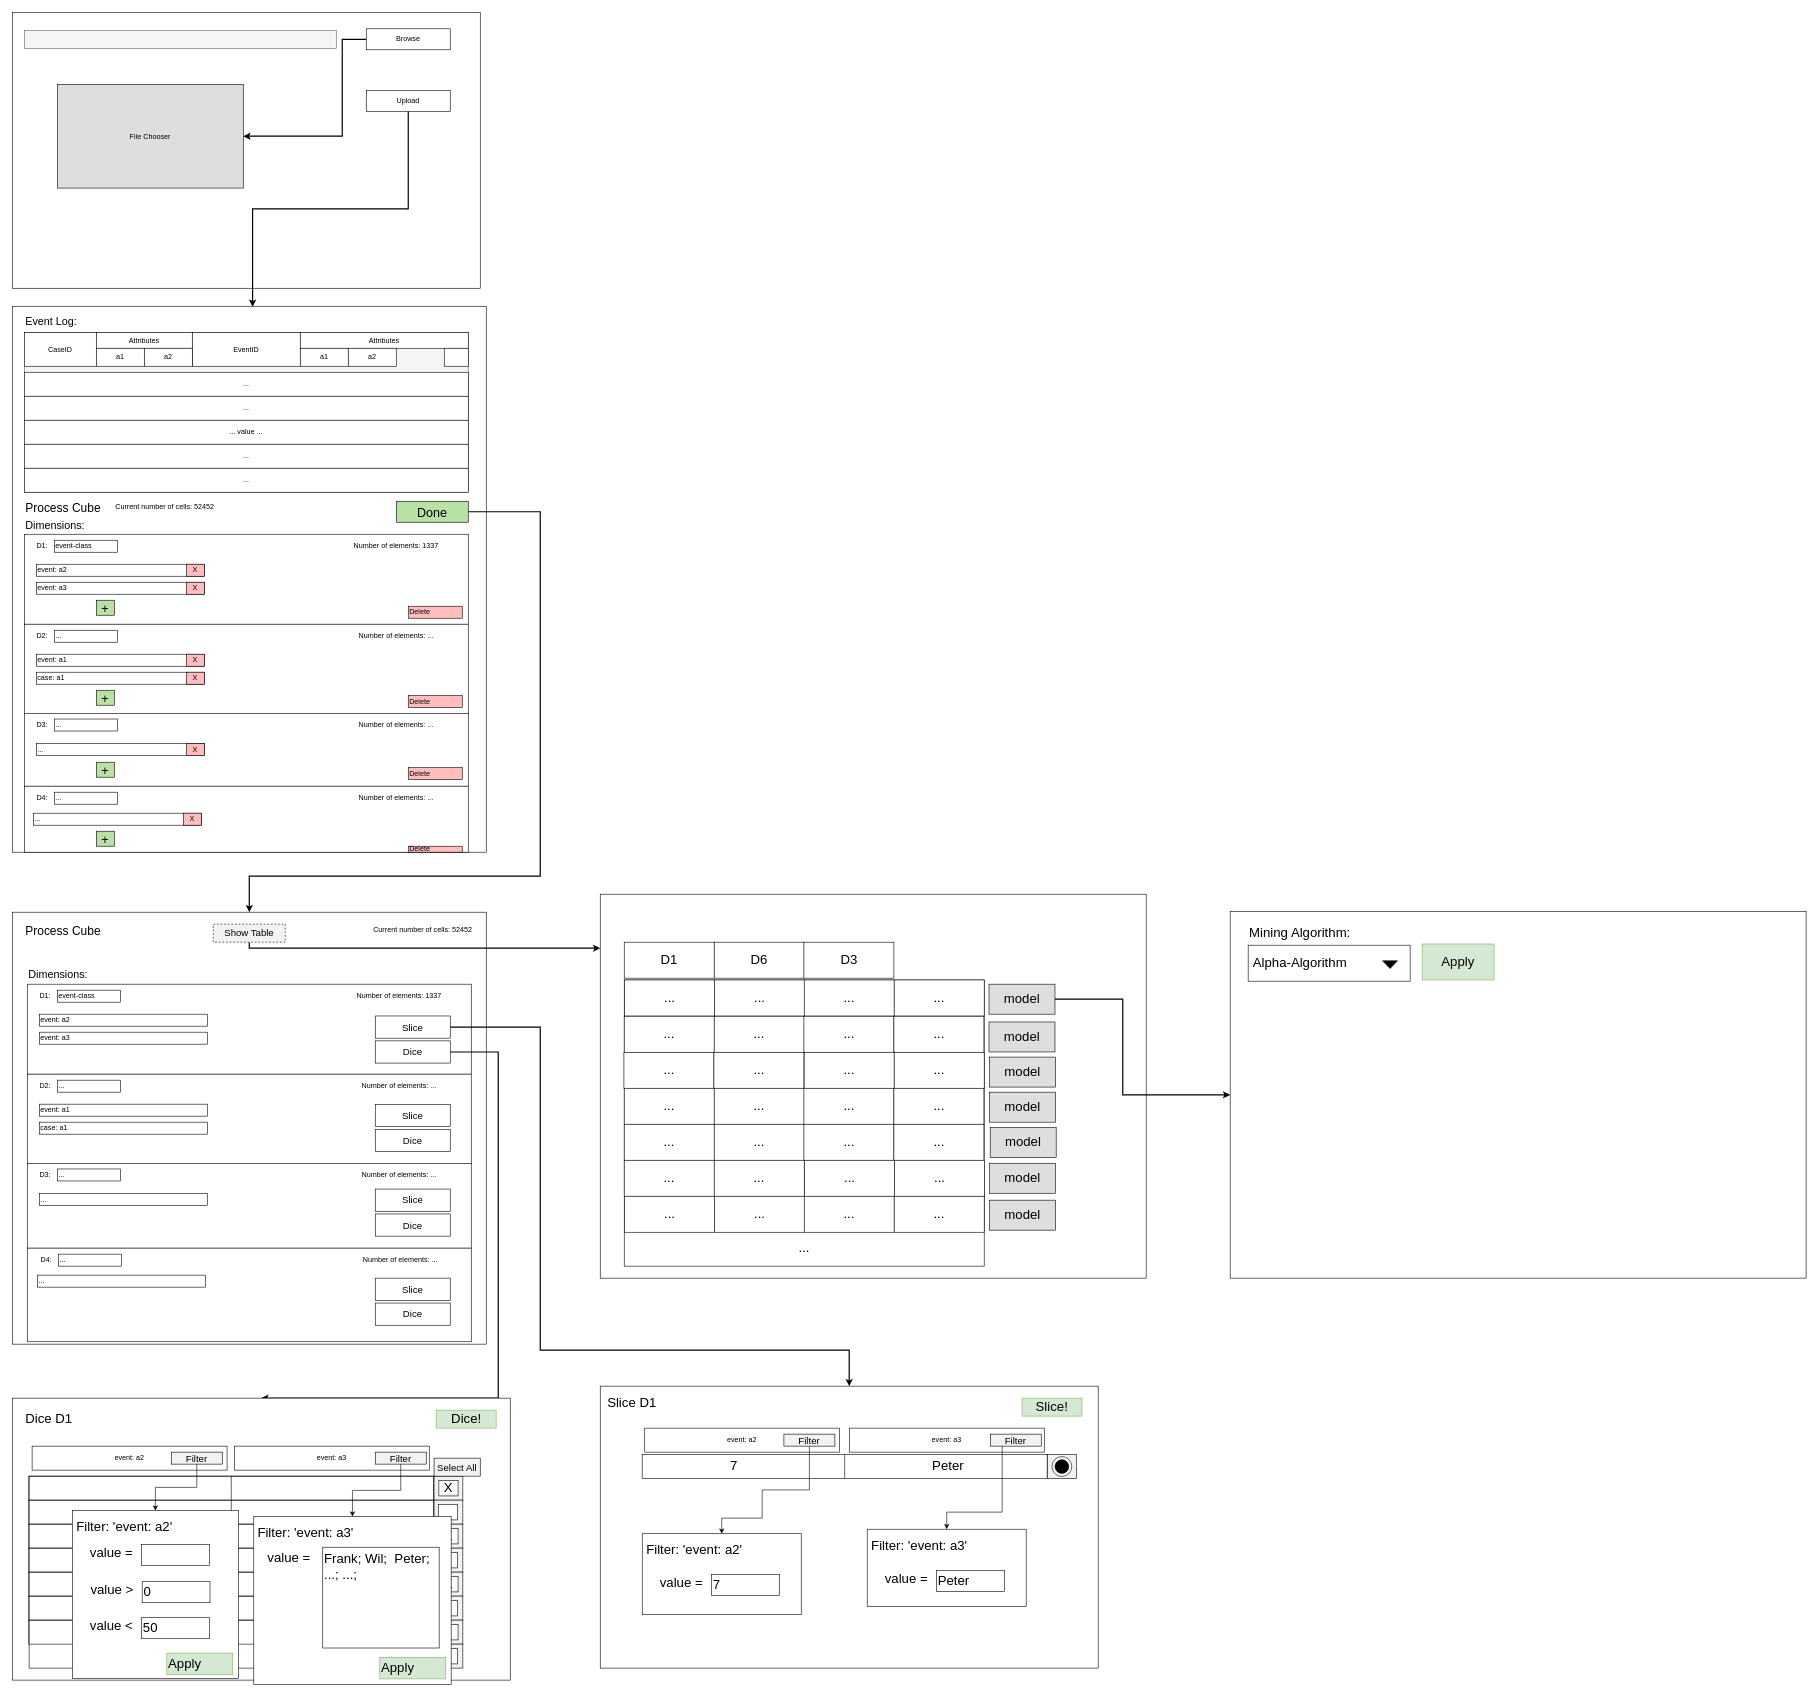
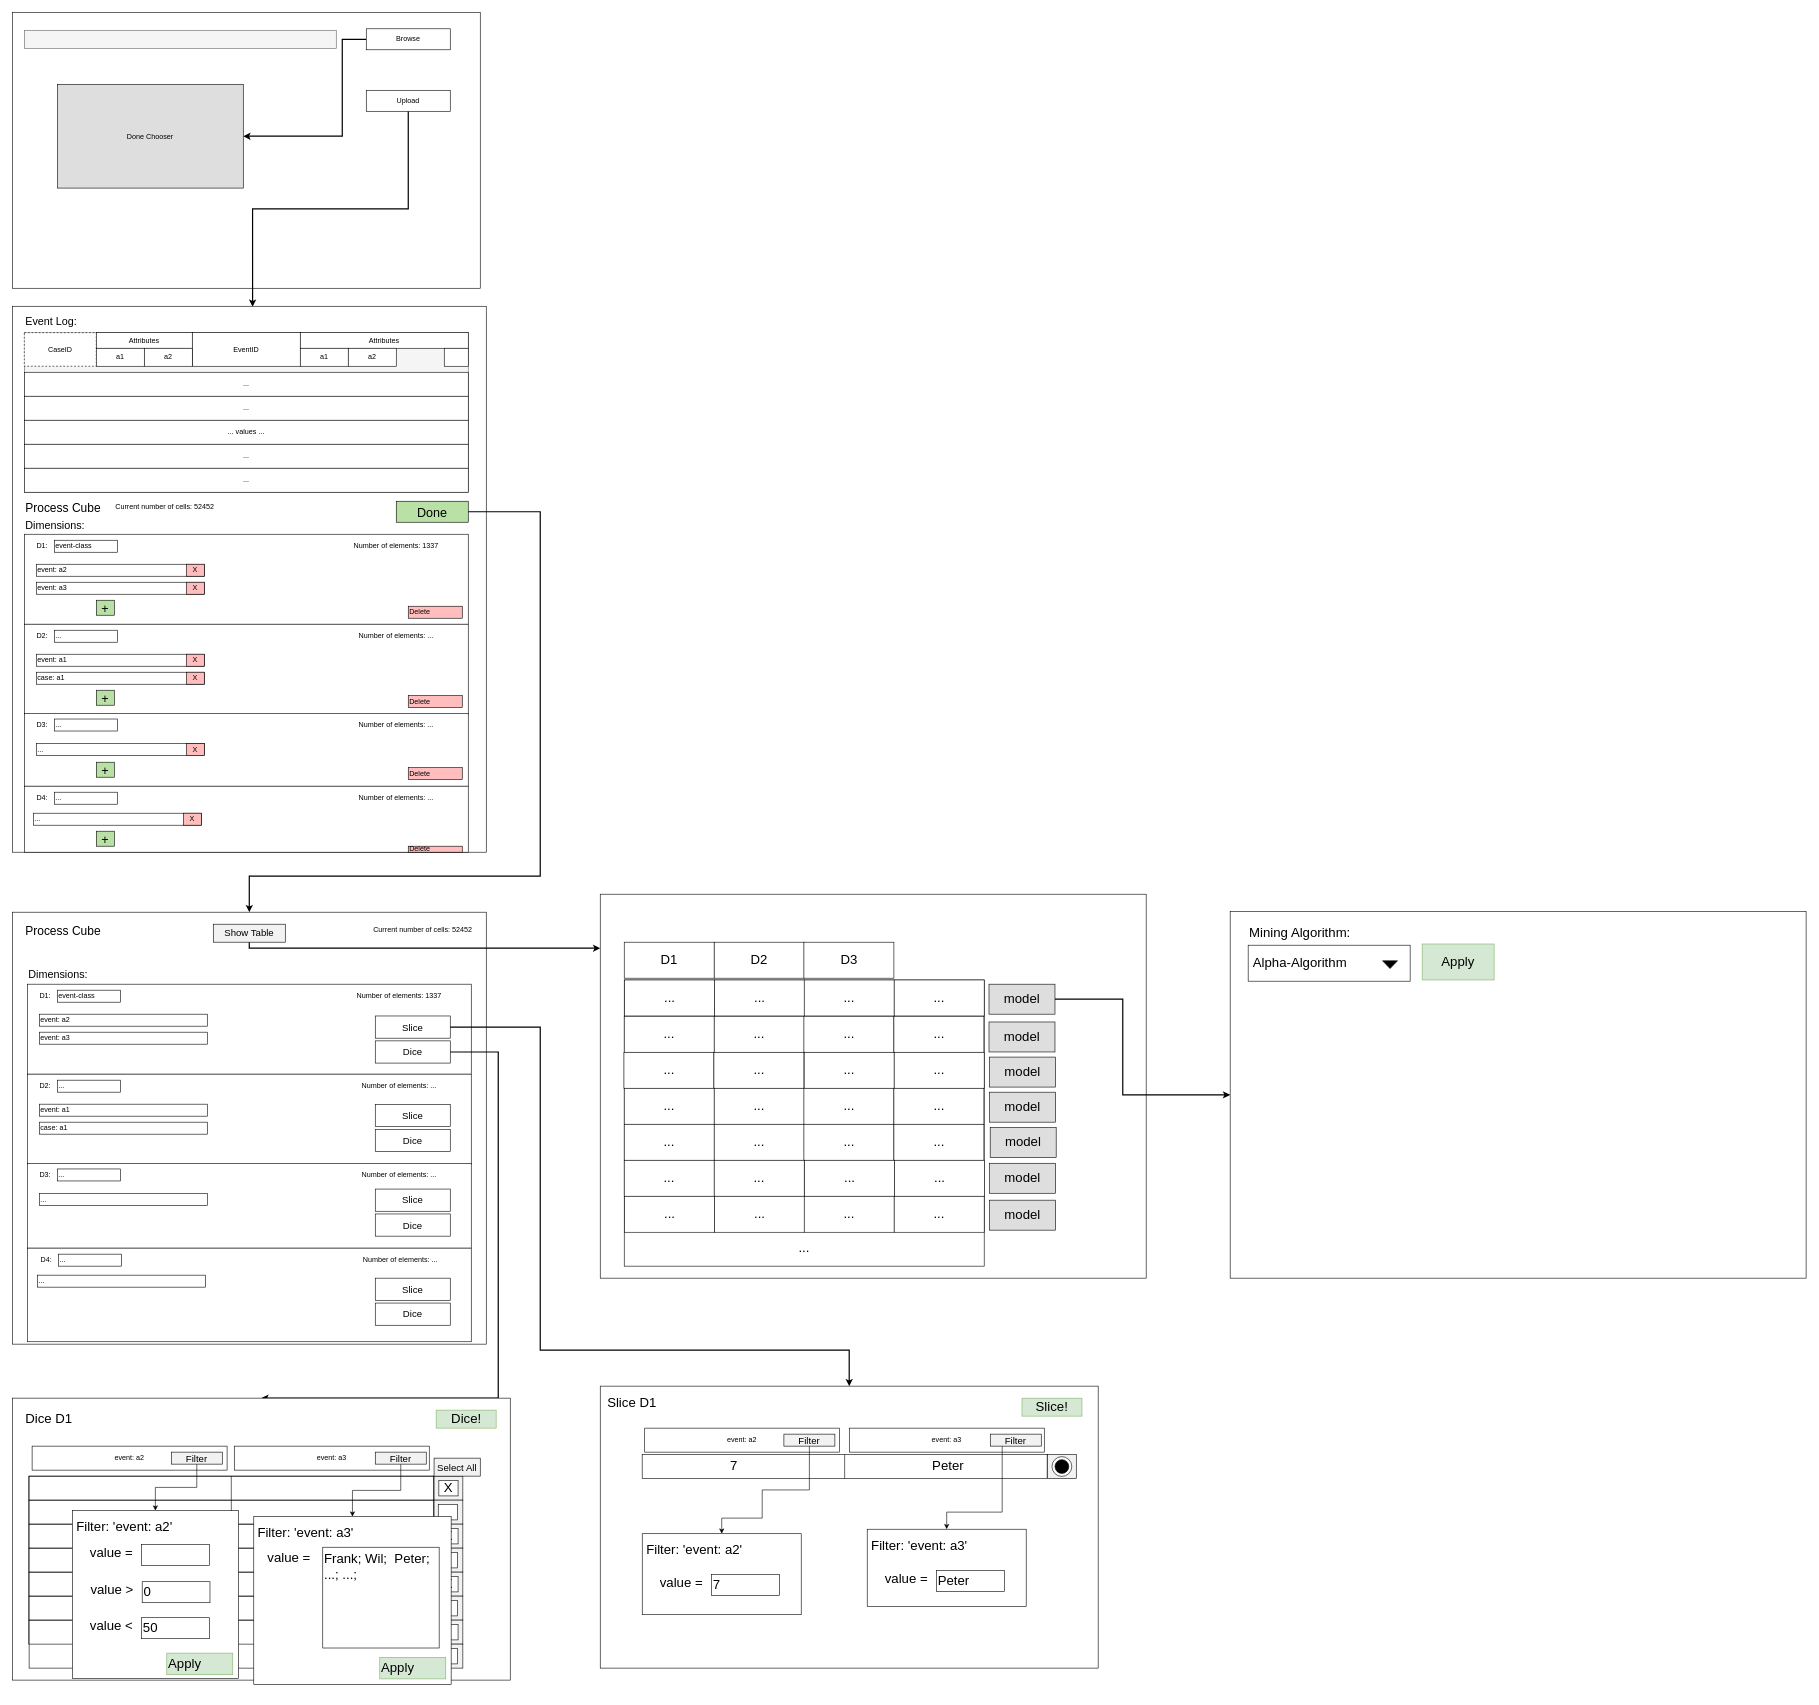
node "File Chooser": label "File Chooser" -> "Done Chooser"
node "CaseID": style solid -> dashed
node "... value ...": label "... value ..." -> "... values ..."
node "Show Table": style dashed -> solid
node "D6": label "D6" -> "D2"
